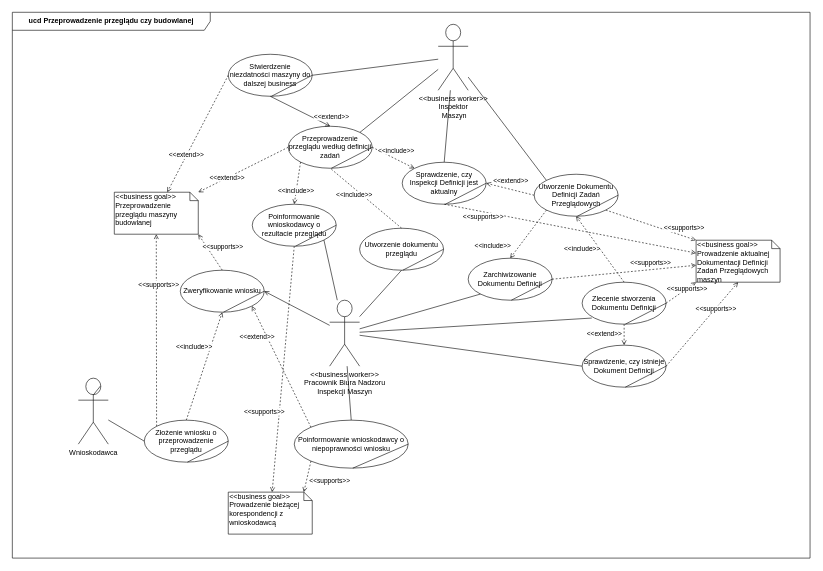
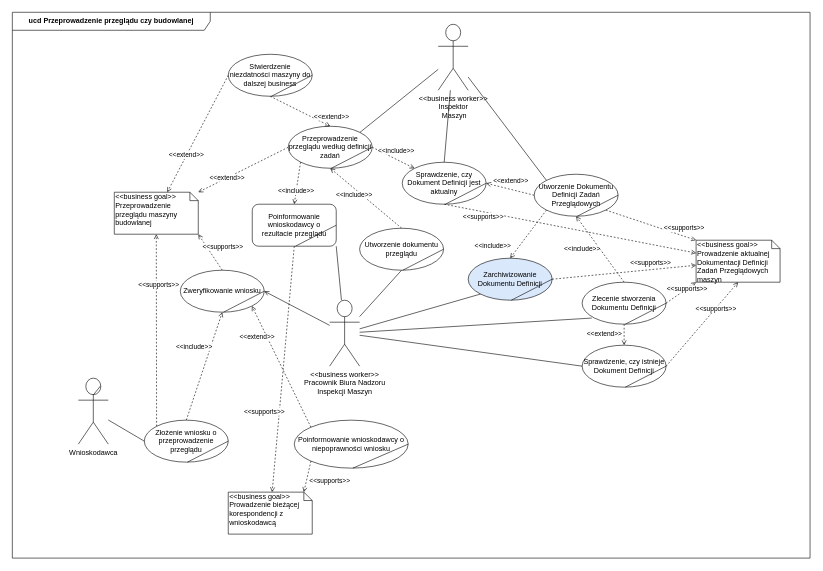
edge "<<business worker>> Inspektor Maszyn" -- "Stwierdzenie niezdatności maszyny do dalszej business": removed
edge "Stwierdzenie niezdatności maszyny do dalszej business" -> "Przeprowadzenie przeglądu według definicji zadań": style solid -> dashed
edge "Przeprowadzenie przeglądu według definicji zadań" -- "Utworzenie dokumentu przeglądu": arrowhead none -> open
node "Sprawdzenie, czy Inspekcji Definicji jest aktualny": label "Sprawdzenie, czy Inspekcji Definicji jest aktualny" -> "Sprawdzenie, czy Dokument Definicji jest aktualny"
node "Poinformowanie wnioskodawcy o rezultacie przeglądu": shape ellipse -> rounded rectangle
node "Zarchiwizowanie Dokumentu Definicji": fillcolor #ffffff -> #dae8fc
edge "<<business worker>> Pracownik Biura Nadzoru Inspekcji Maszyn" -- "Poinformowanie wnioskodawcy o niepoprawności wniosku": removed
